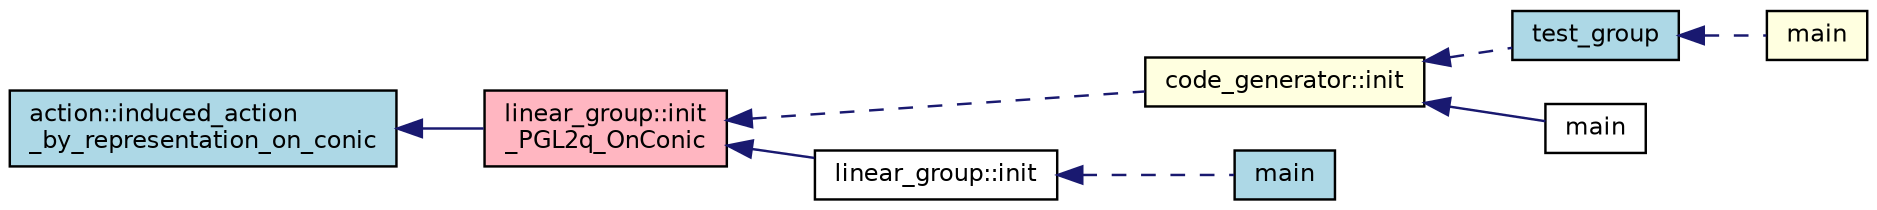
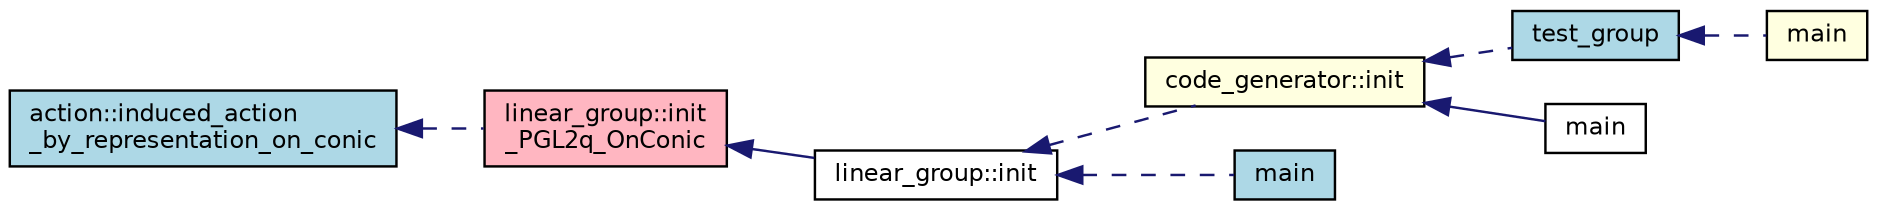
edge "code_generator::init" -> "linear_group::init _PGL2q_OnConic": now "code_generator::init" -> "linear_group::init"
edge "linear_group::init _PGL2q_OnConic" -> "action::induced_action _by_representation_on_conic": style solid -> dashed
